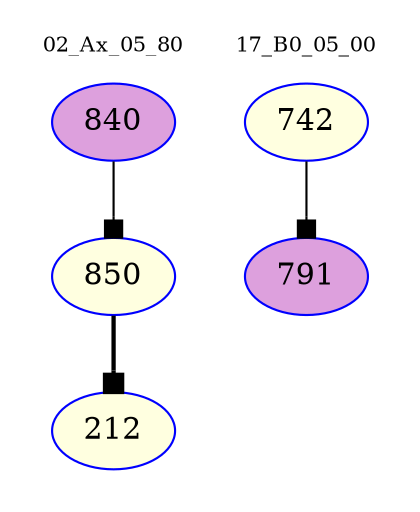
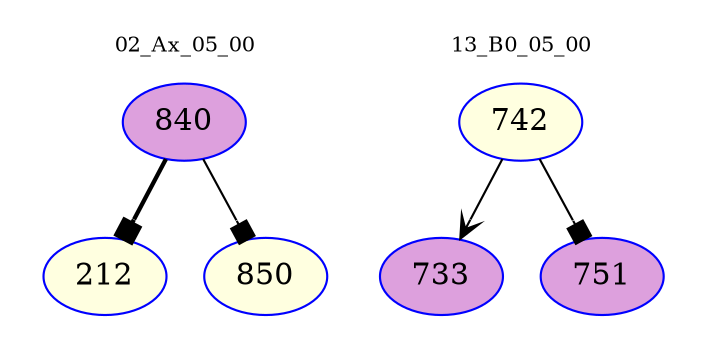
cluster "02_Ax_05_80": label "02_Ax_05_80" -> "02_Ax_05_00"
cluster "17_B0_05_00": label "17_B0_05_00" -> "13_B0_05_00"
node "791": label "791" -> "751"
node "733": added
edge "850" -> "212": now "840" -> "212"
